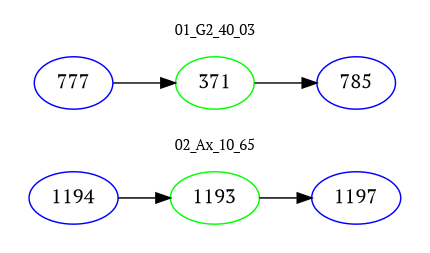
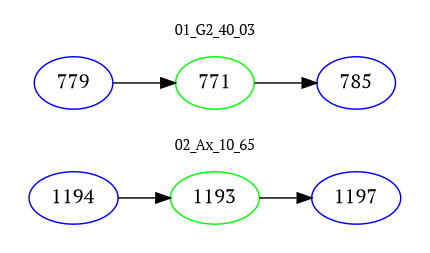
node "777": label "777" -> "779"
node "371": label "371" -> "771"
